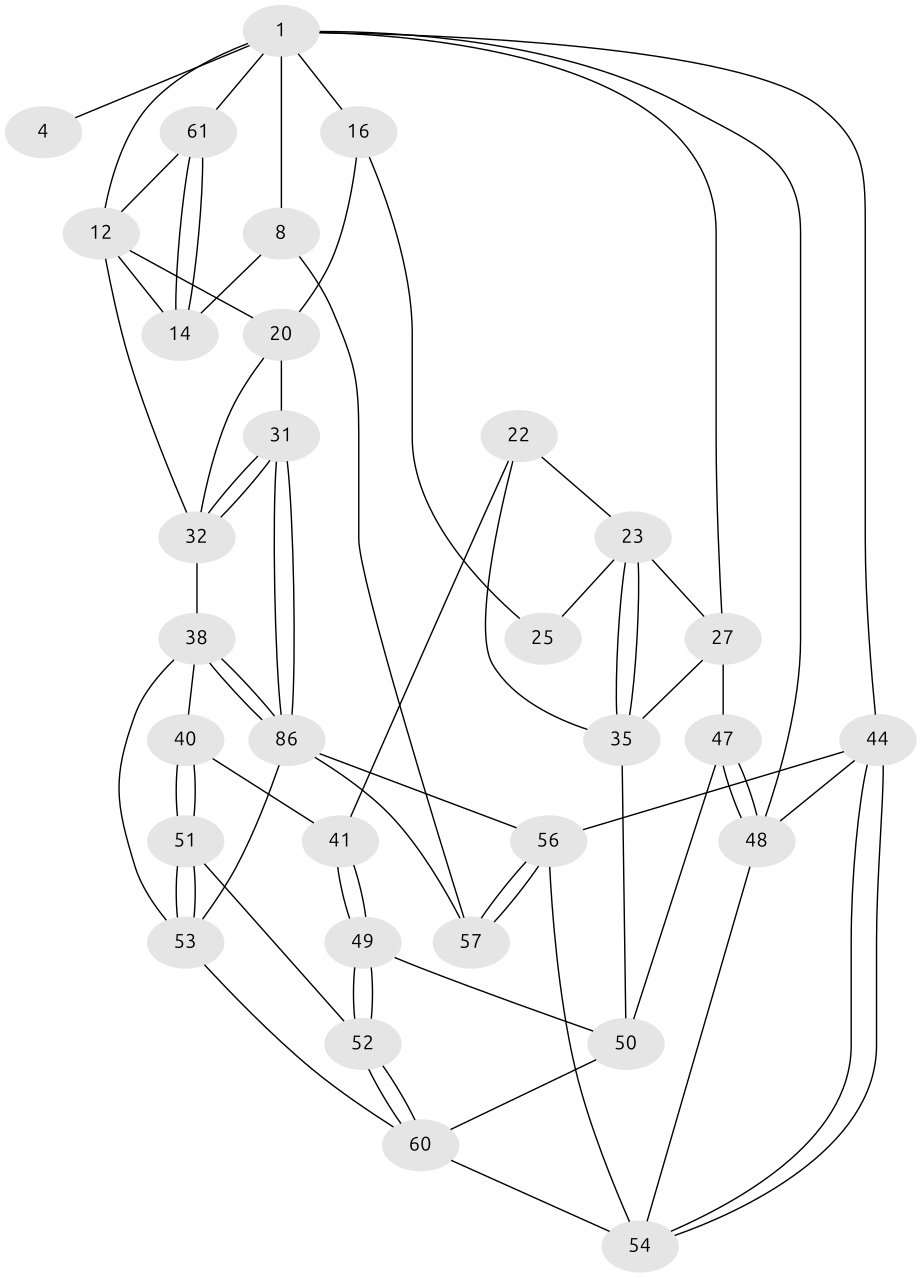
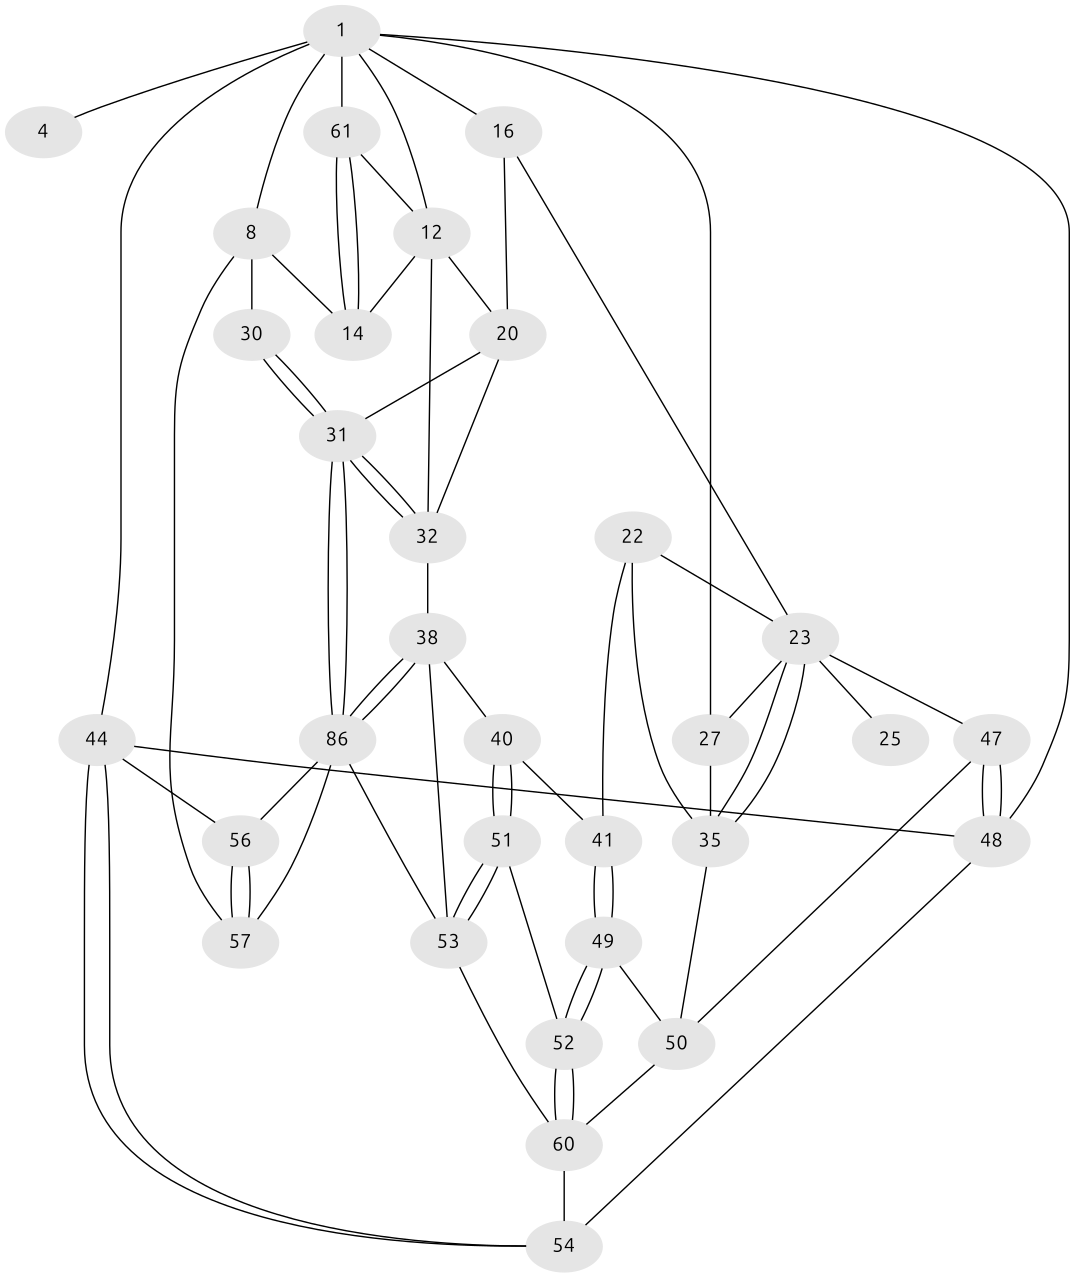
node "30": added
edge "16" -- "25": now "16" -- "23"
edge "27" -- "47": now "23" -- "47"
edge "56" -- "54": removed
